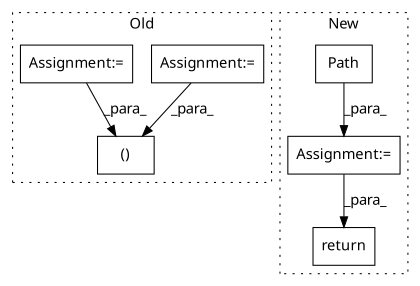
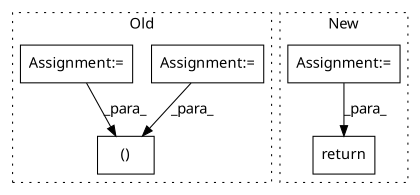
node "Path": removed
